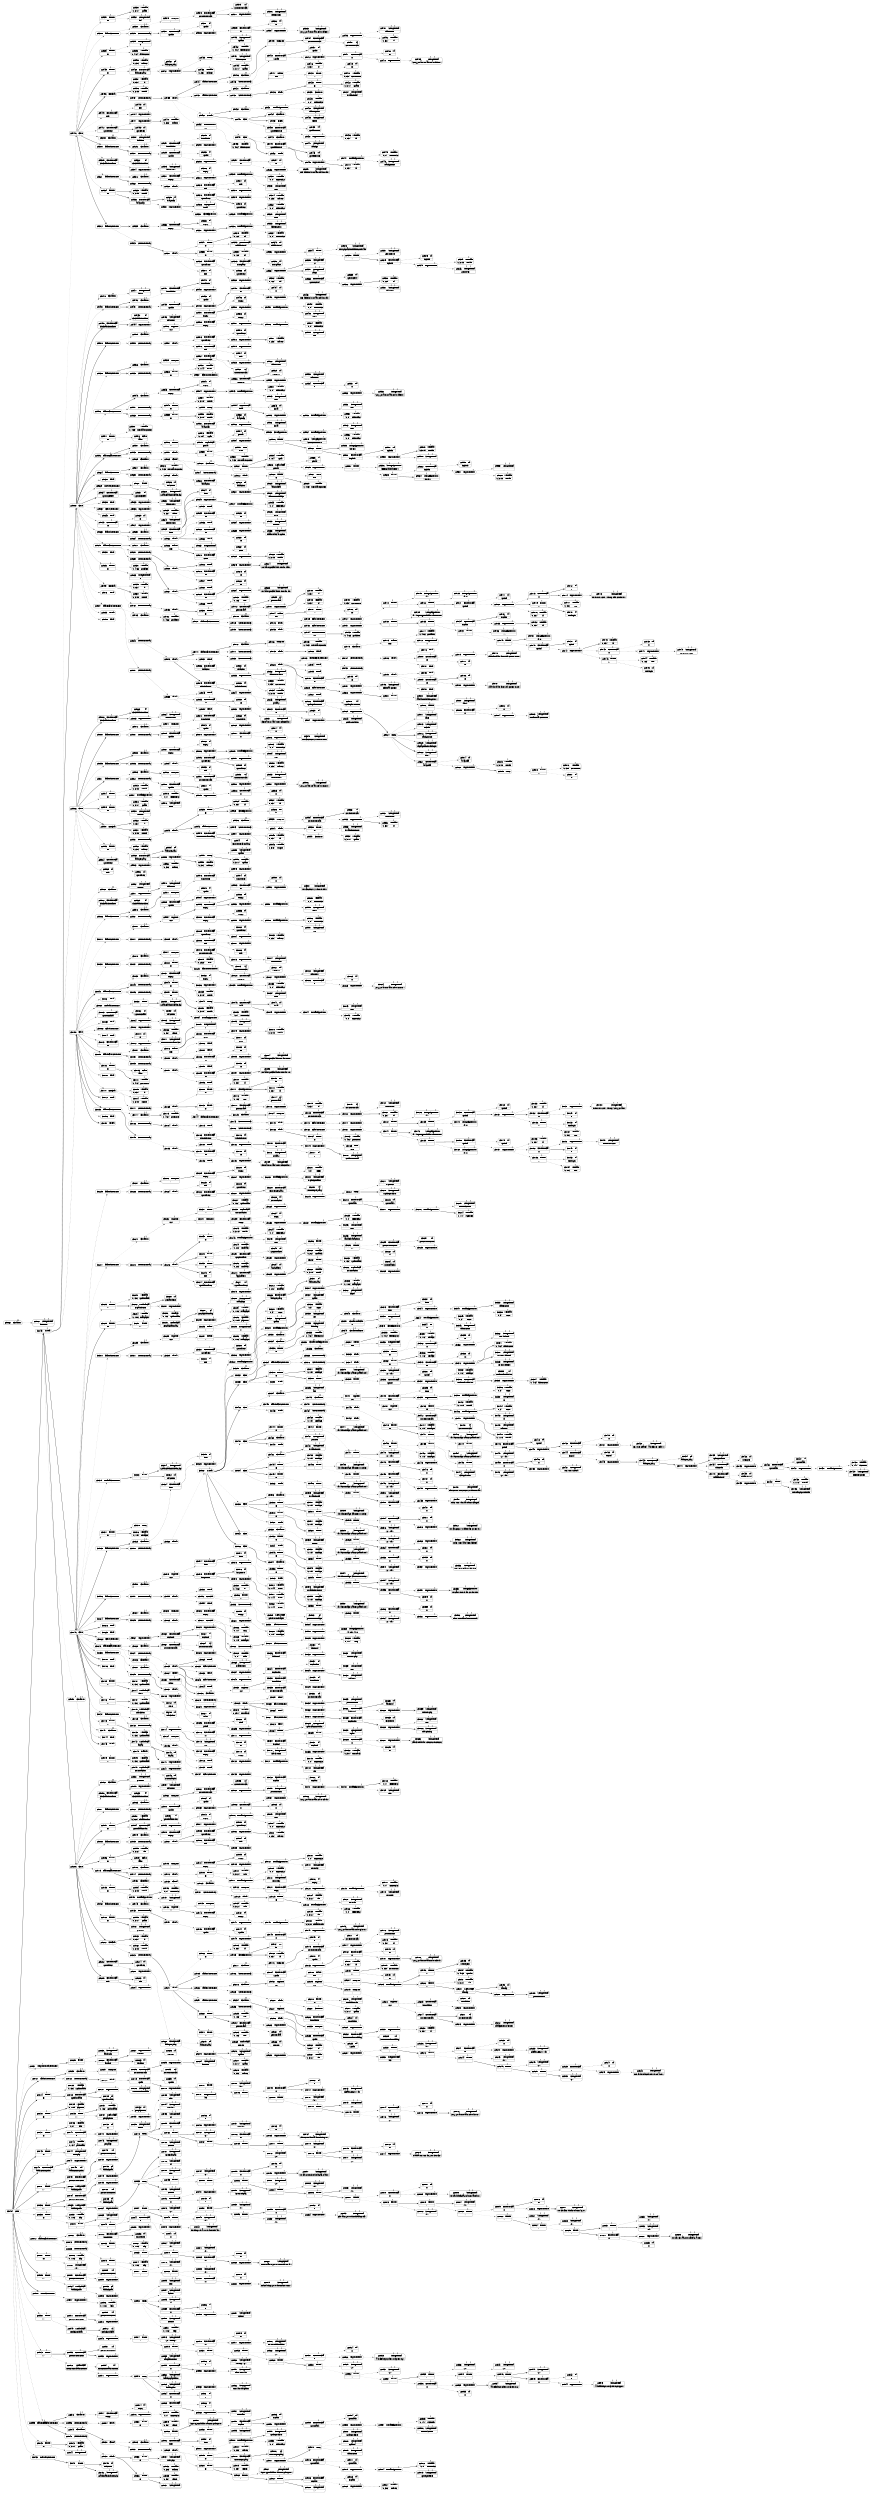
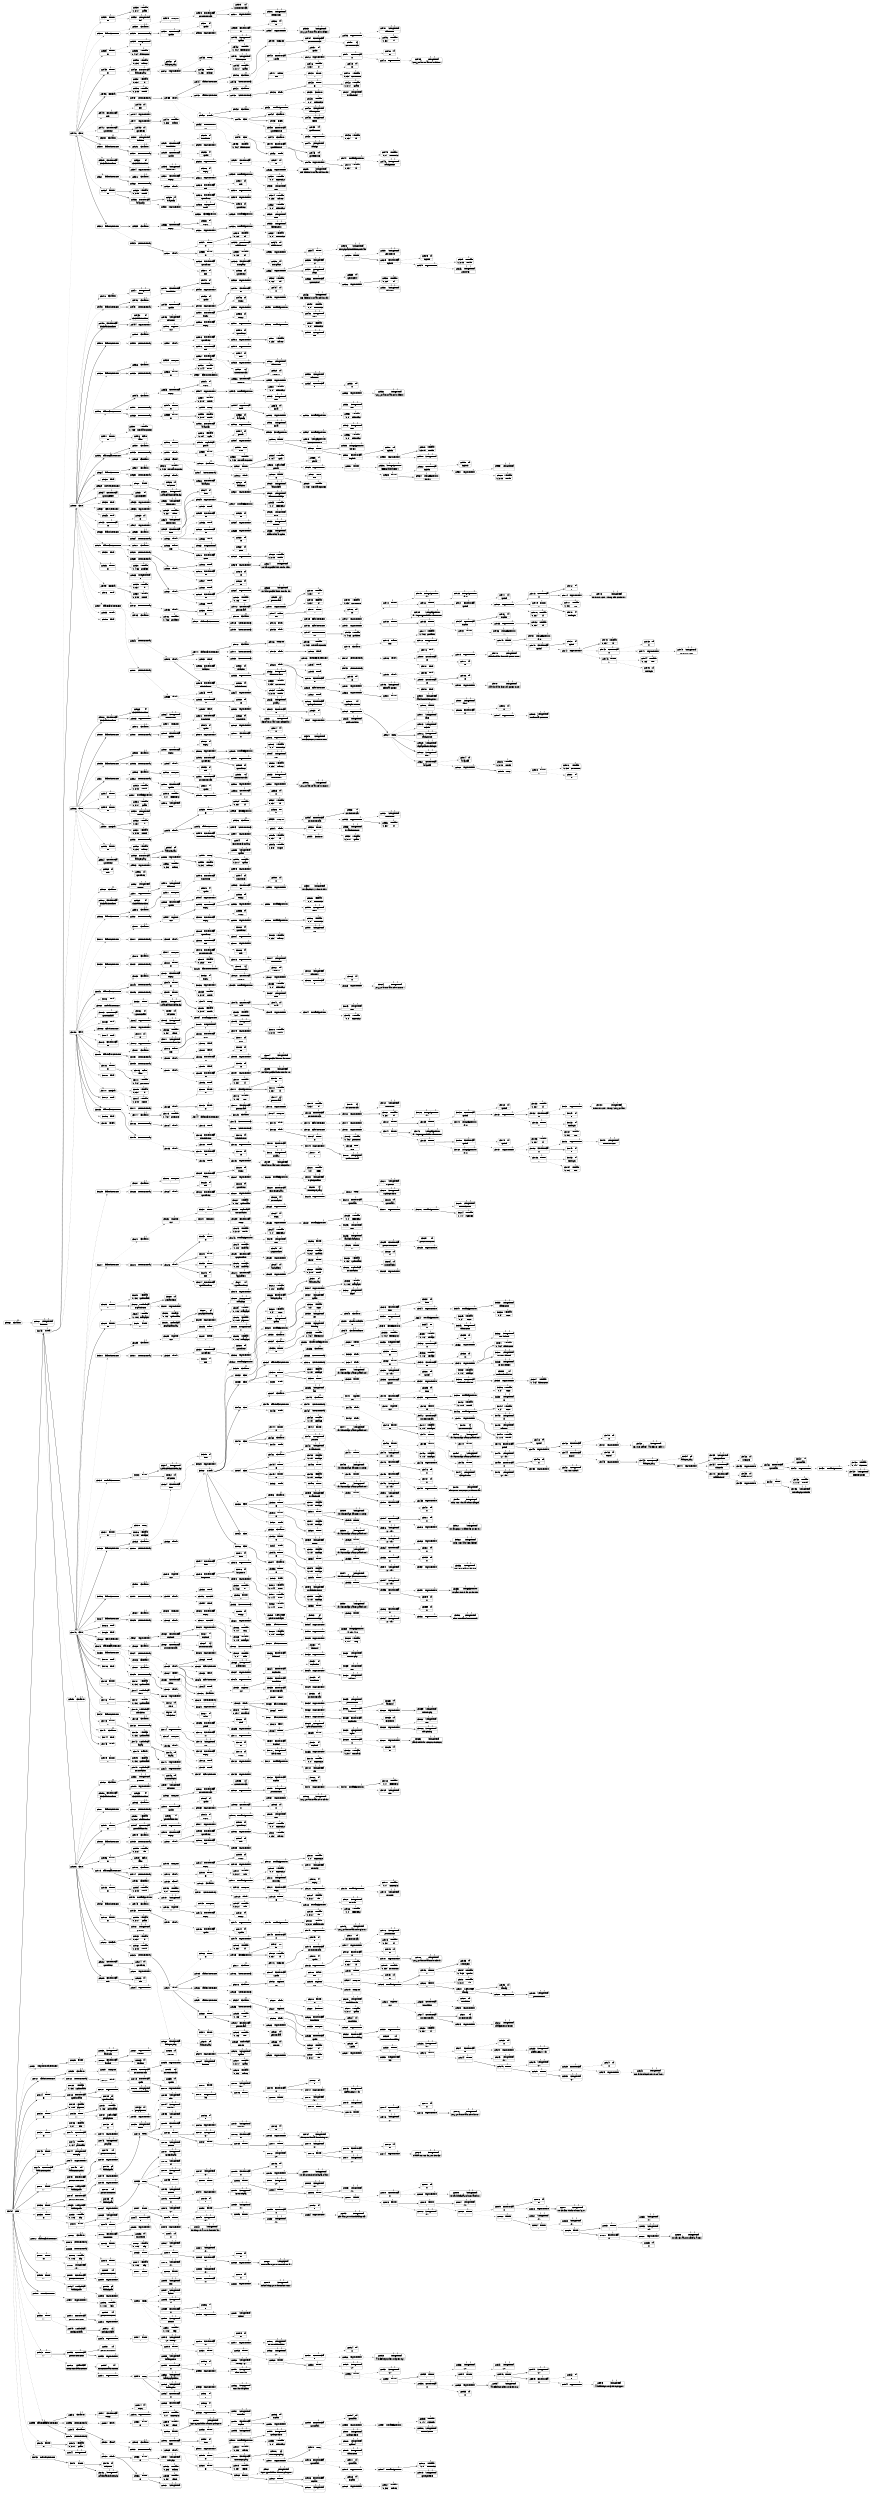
edge "230293" -> "230298": now "230297" -> "230298"
node "230493": added
edge "228902" -> "228899": style bold -> dotted
node "228955": text "navigation_views" -> "heading_views"
